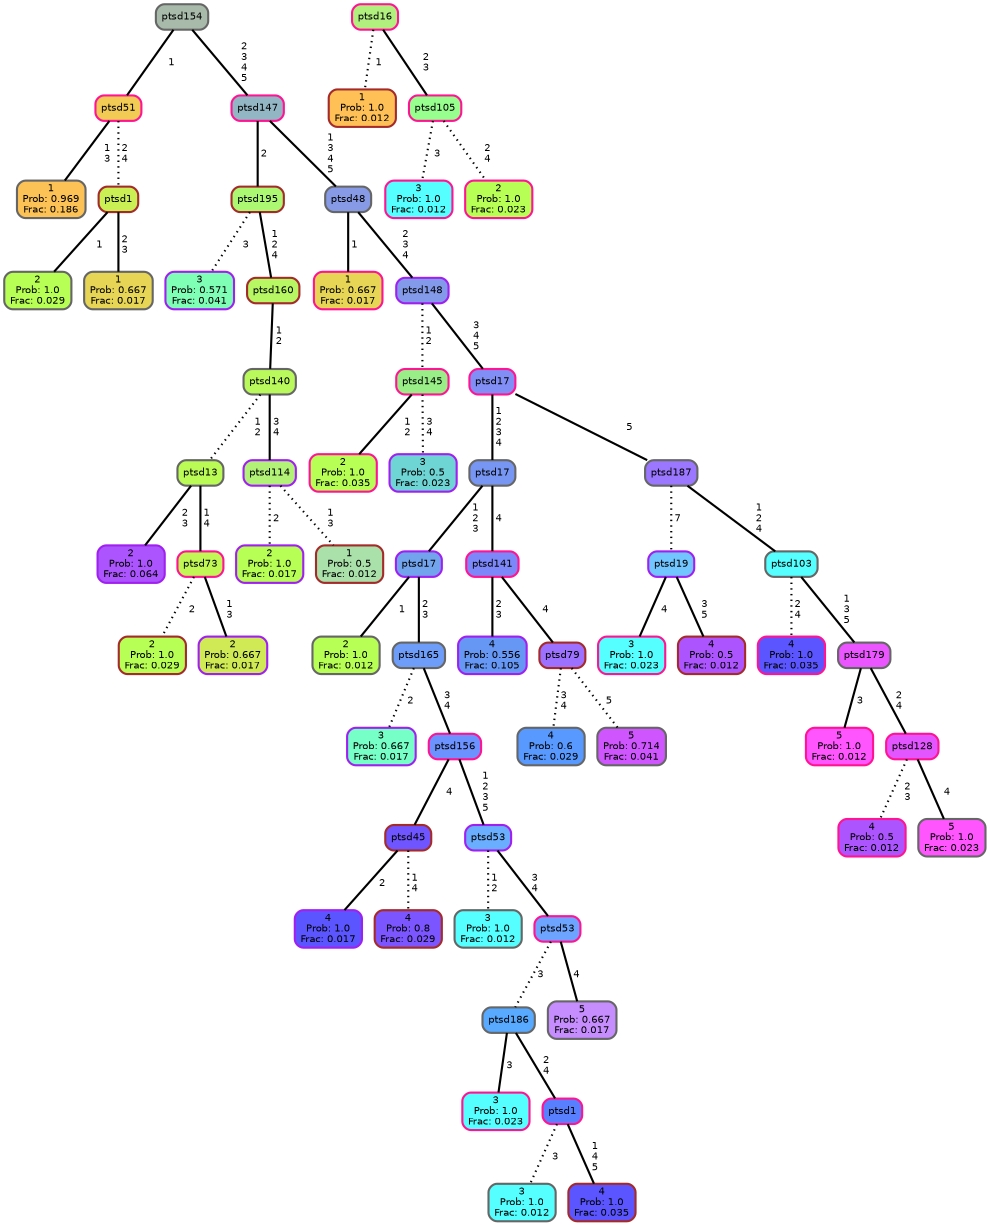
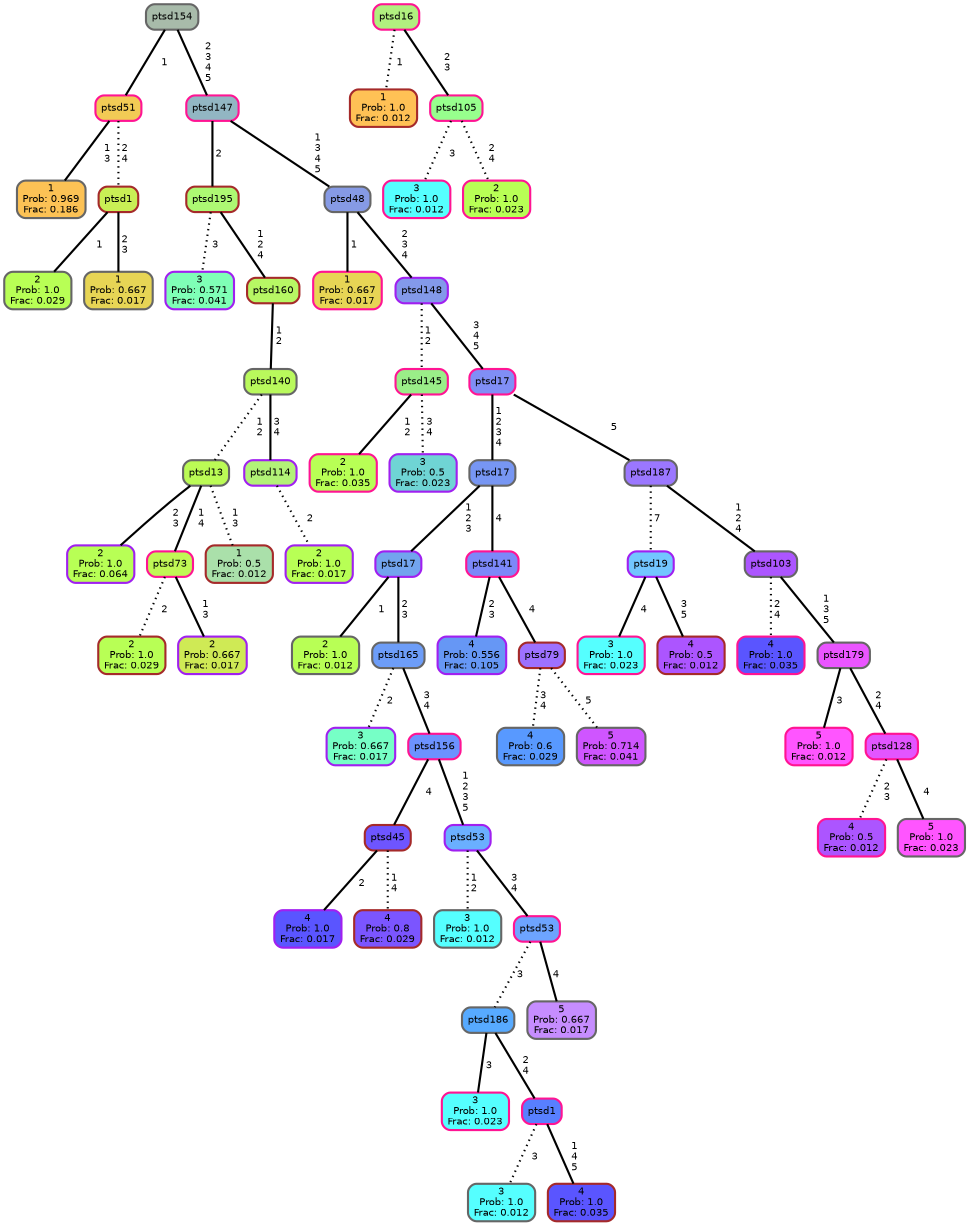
edge "ptsd114" -- "1 Prob: 0.5 Frac: 0.012": now "ptsd13" -- "1 Prob: 0.5 Frac: 0.012"
node "2 Prob: 1.0 Frac: 0.064": fillcolor #ac55ff -> #b8ff55
node "ptsd103": fillcolor #55ffff -> #ac55ff
